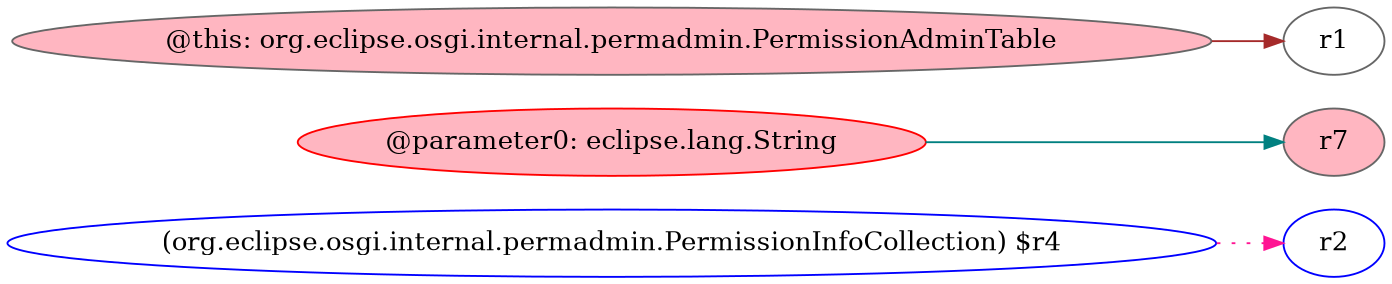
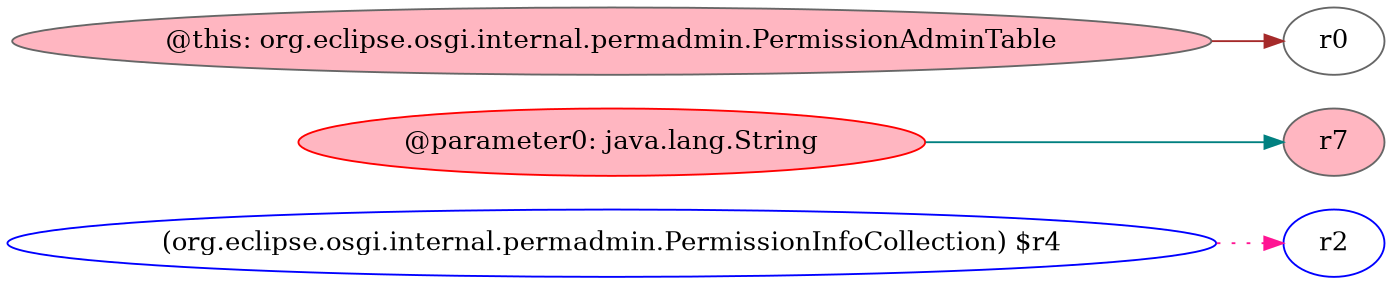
node "r1": label "r1" -> "r0"
node "@parameter0: eclipse.lang.String": label "@parameter0: eclipse.lang.String" -> "@parameter0: java.lang.String"
